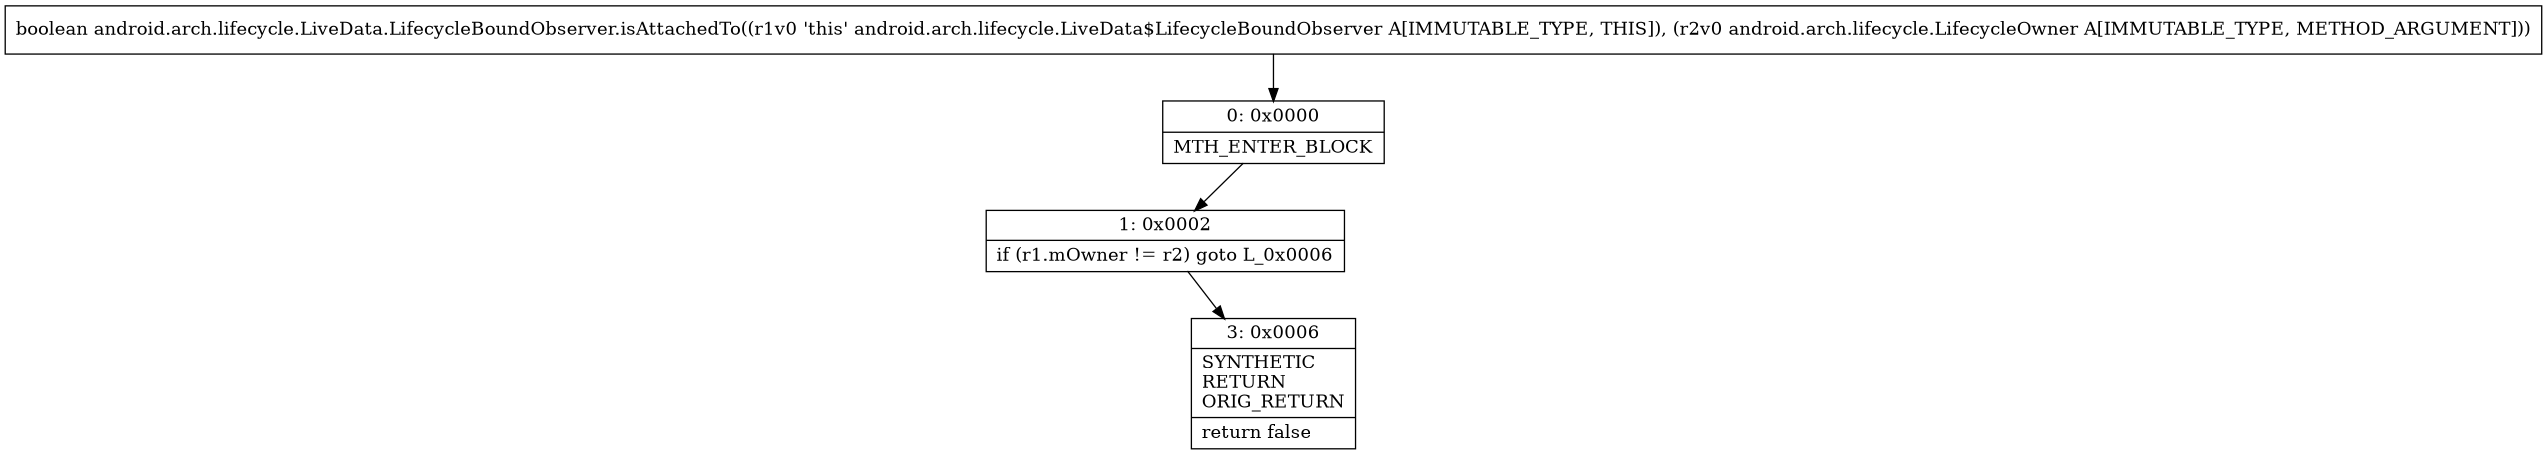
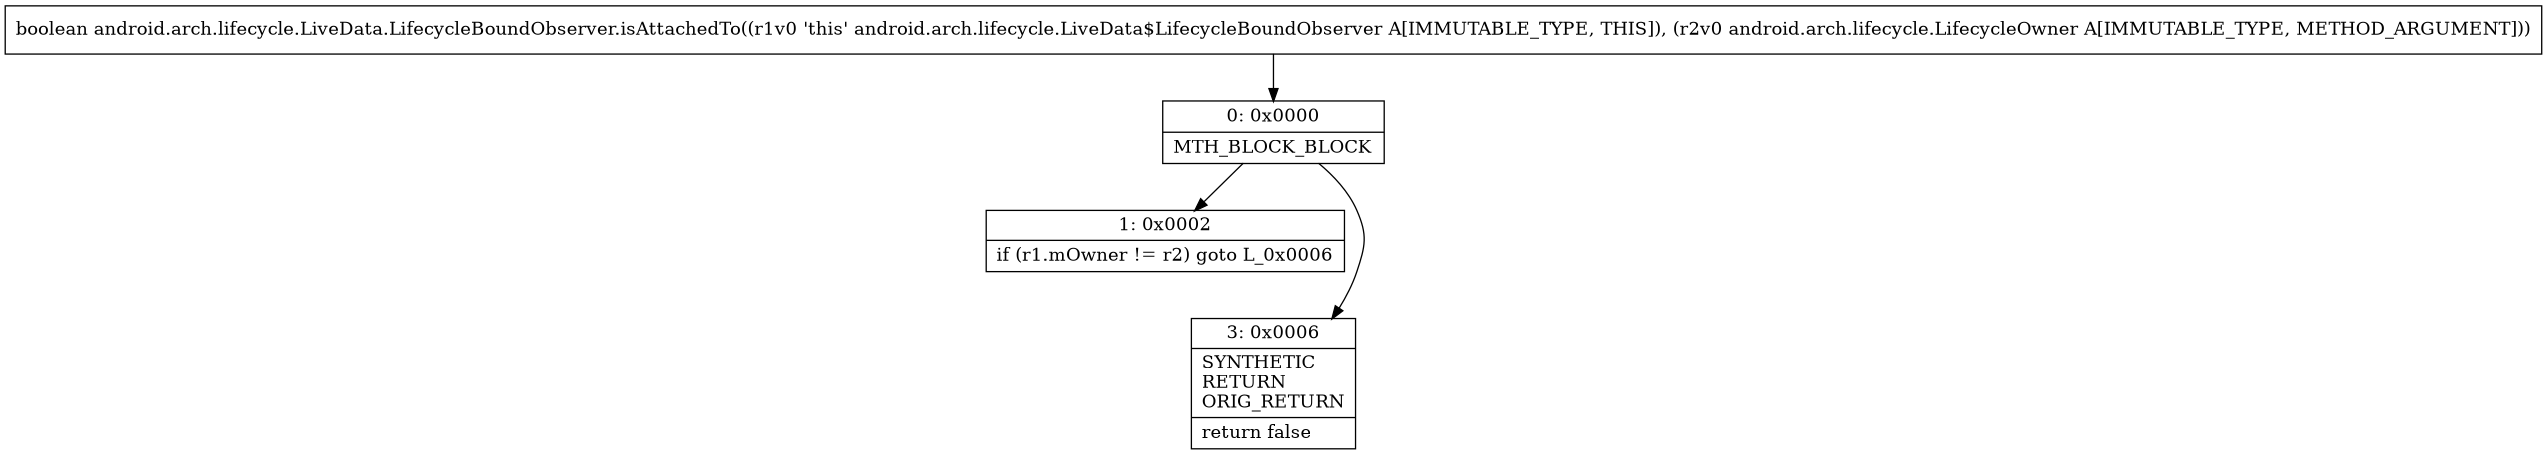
node "0: 0x0000": text "MTH_ENTER_BLOCK" -> "MTH_BLOCK_BLOCK"
edge "1: 0x0002" -> "3: 0x0006": now "0: 0x0000" -> "3: 0x0006"
